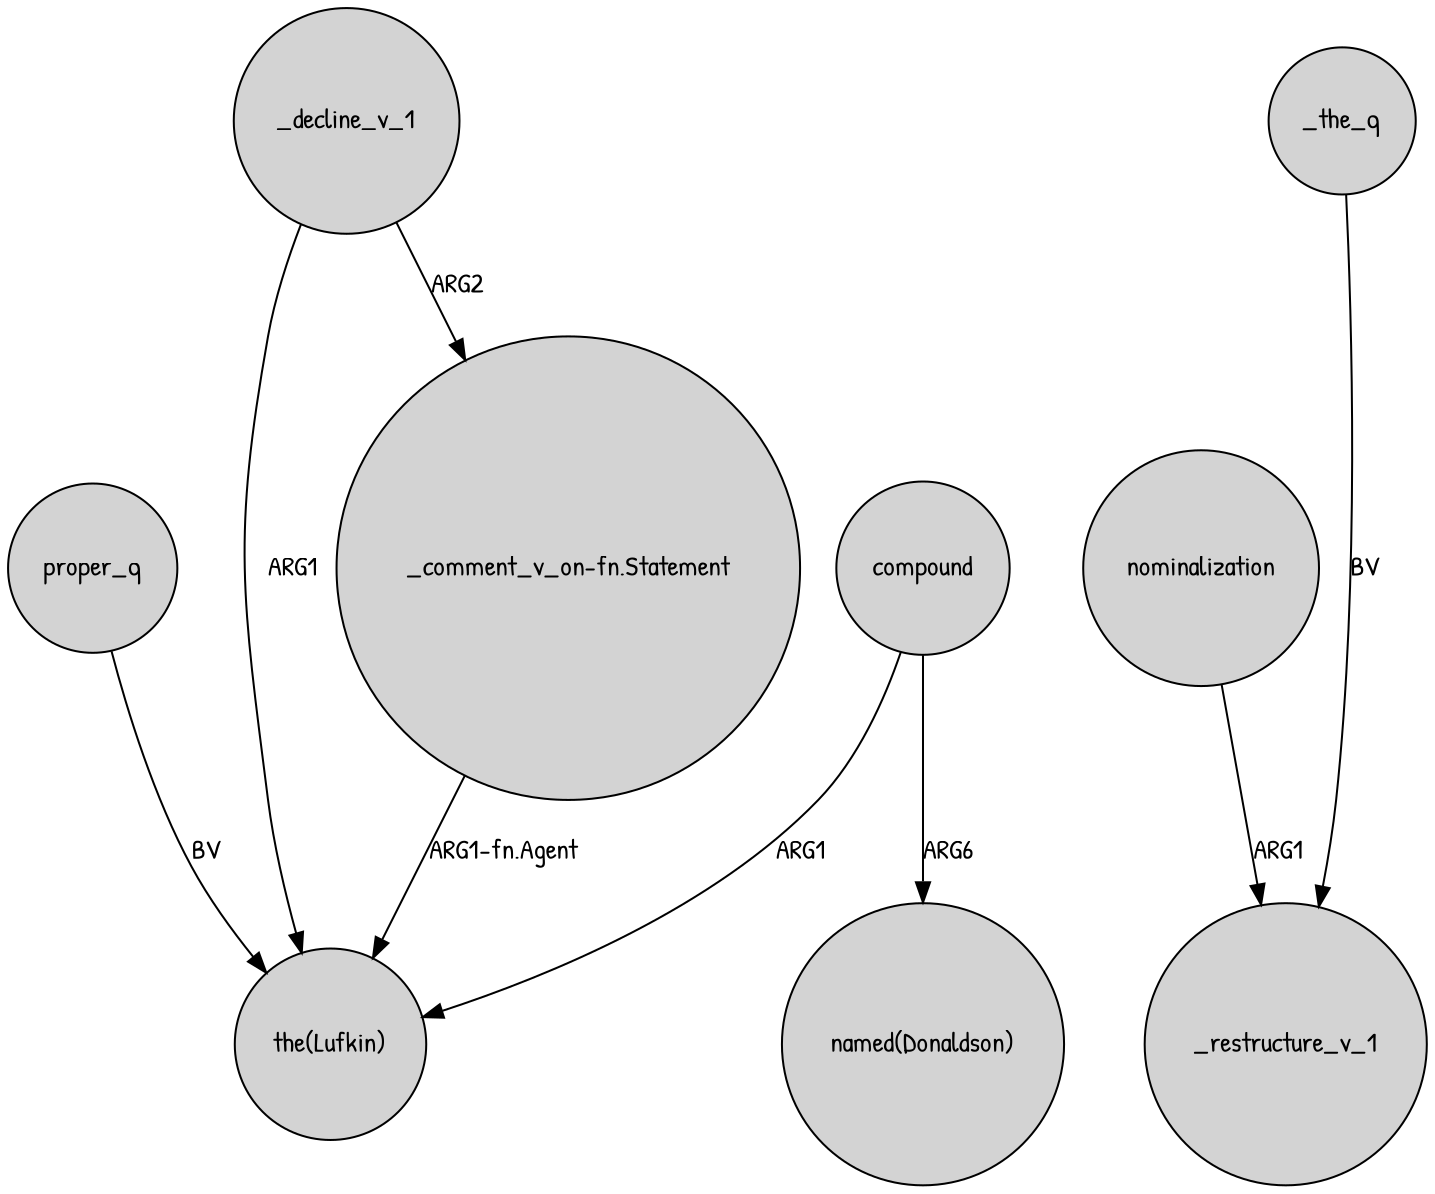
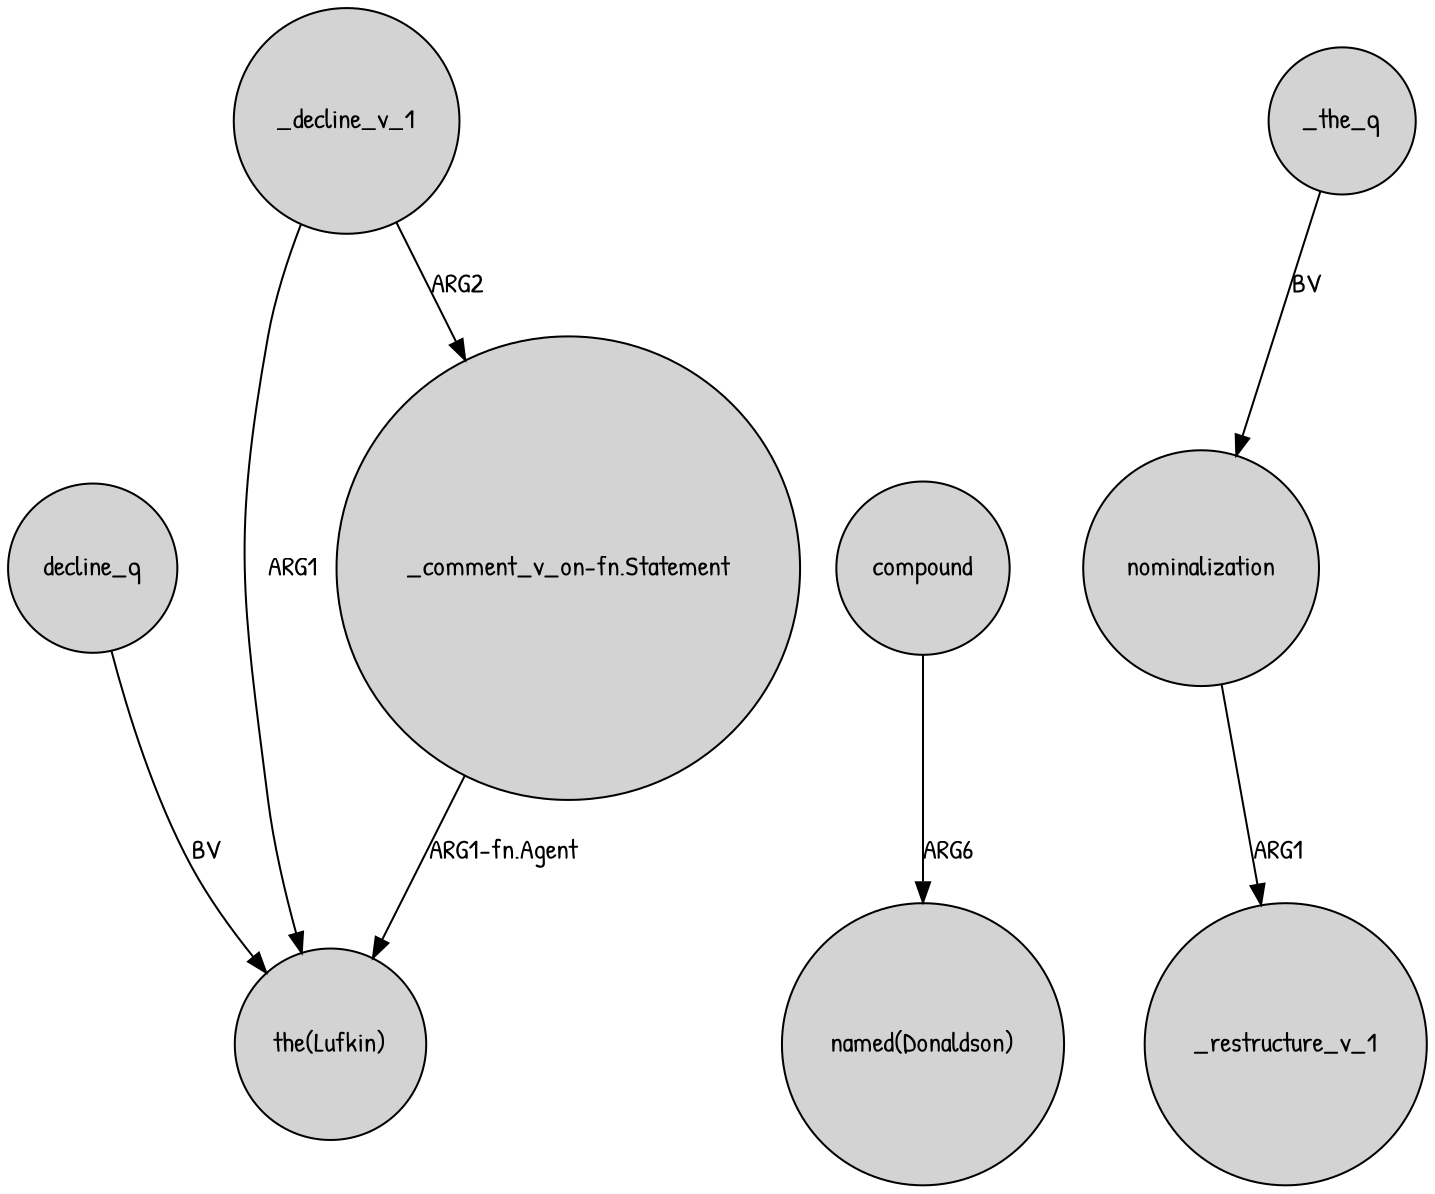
edge "_the_q" -> "_restructure_v_1": now "_the_q" -> "nominalization"
node "proper_q": label "proper_q" -> "decline_q"
edge "compound" -> "the(Lufkin)": removed, label "ARG1"
